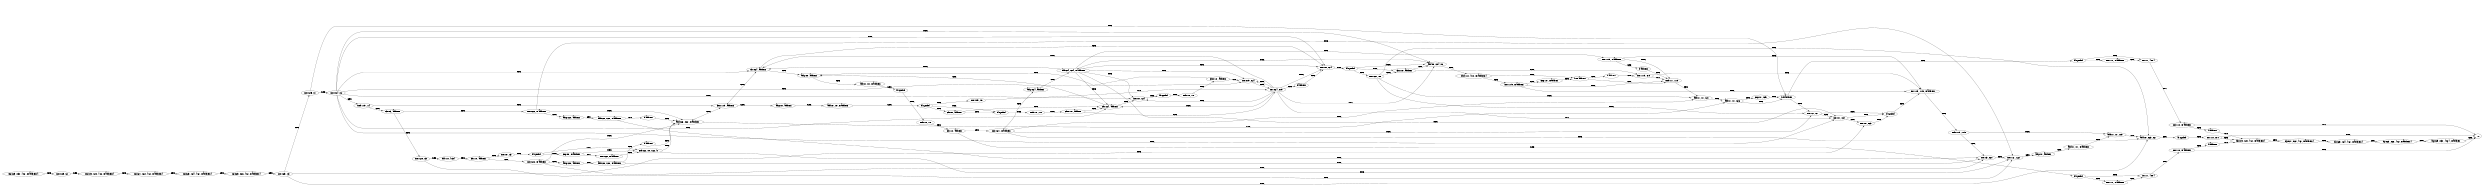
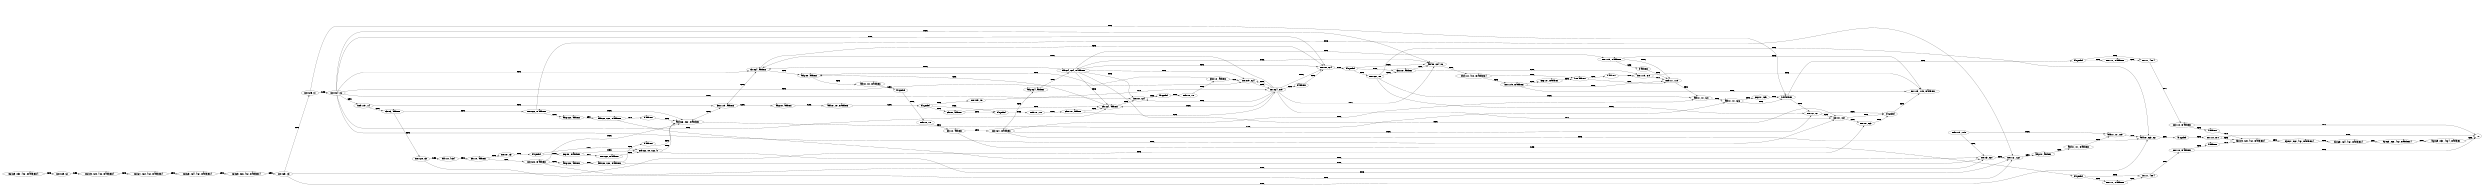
edge "eor w19 , w19 , # address" -> "uxtb w19 , w19": removed, label "DFG"
